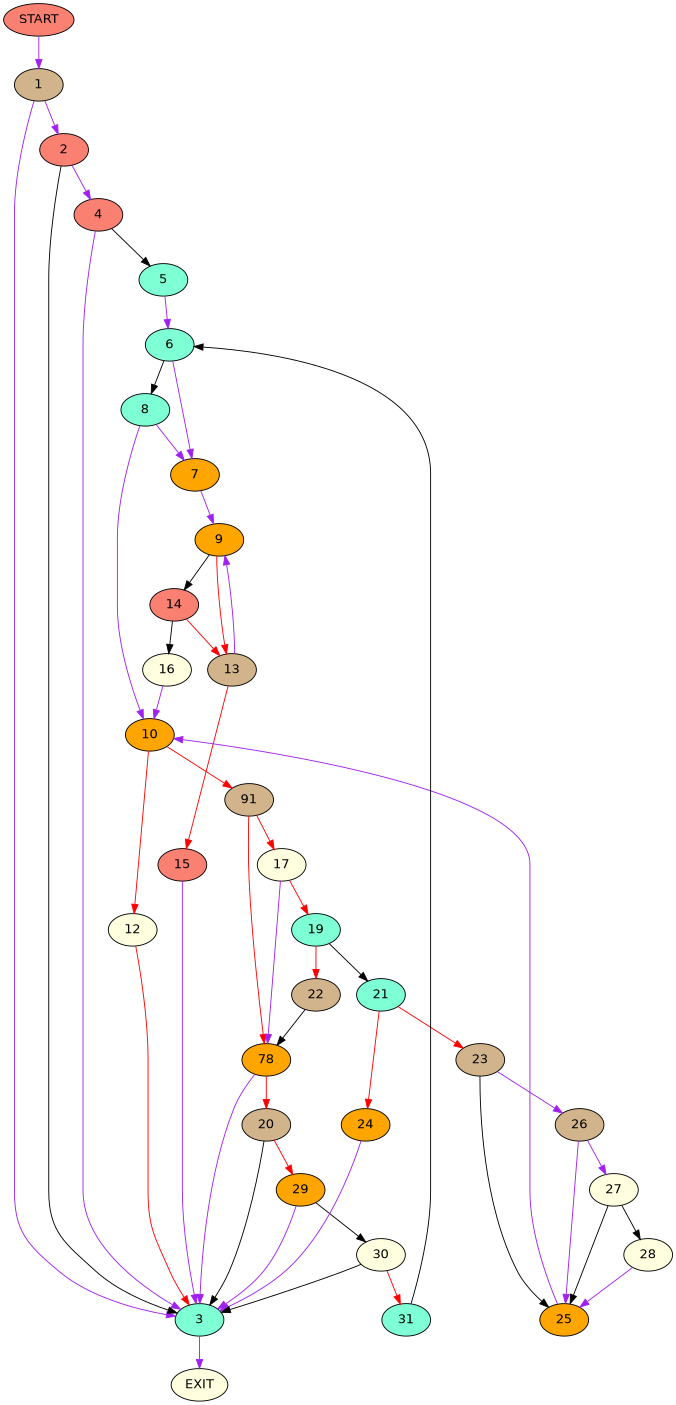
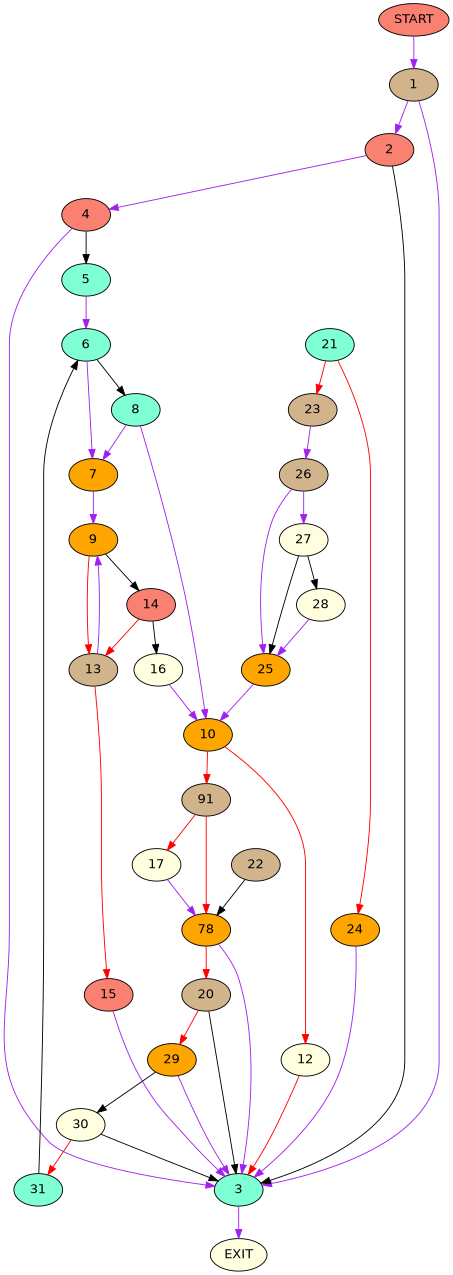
node "19": removed
edge "23" -> "25": removed
